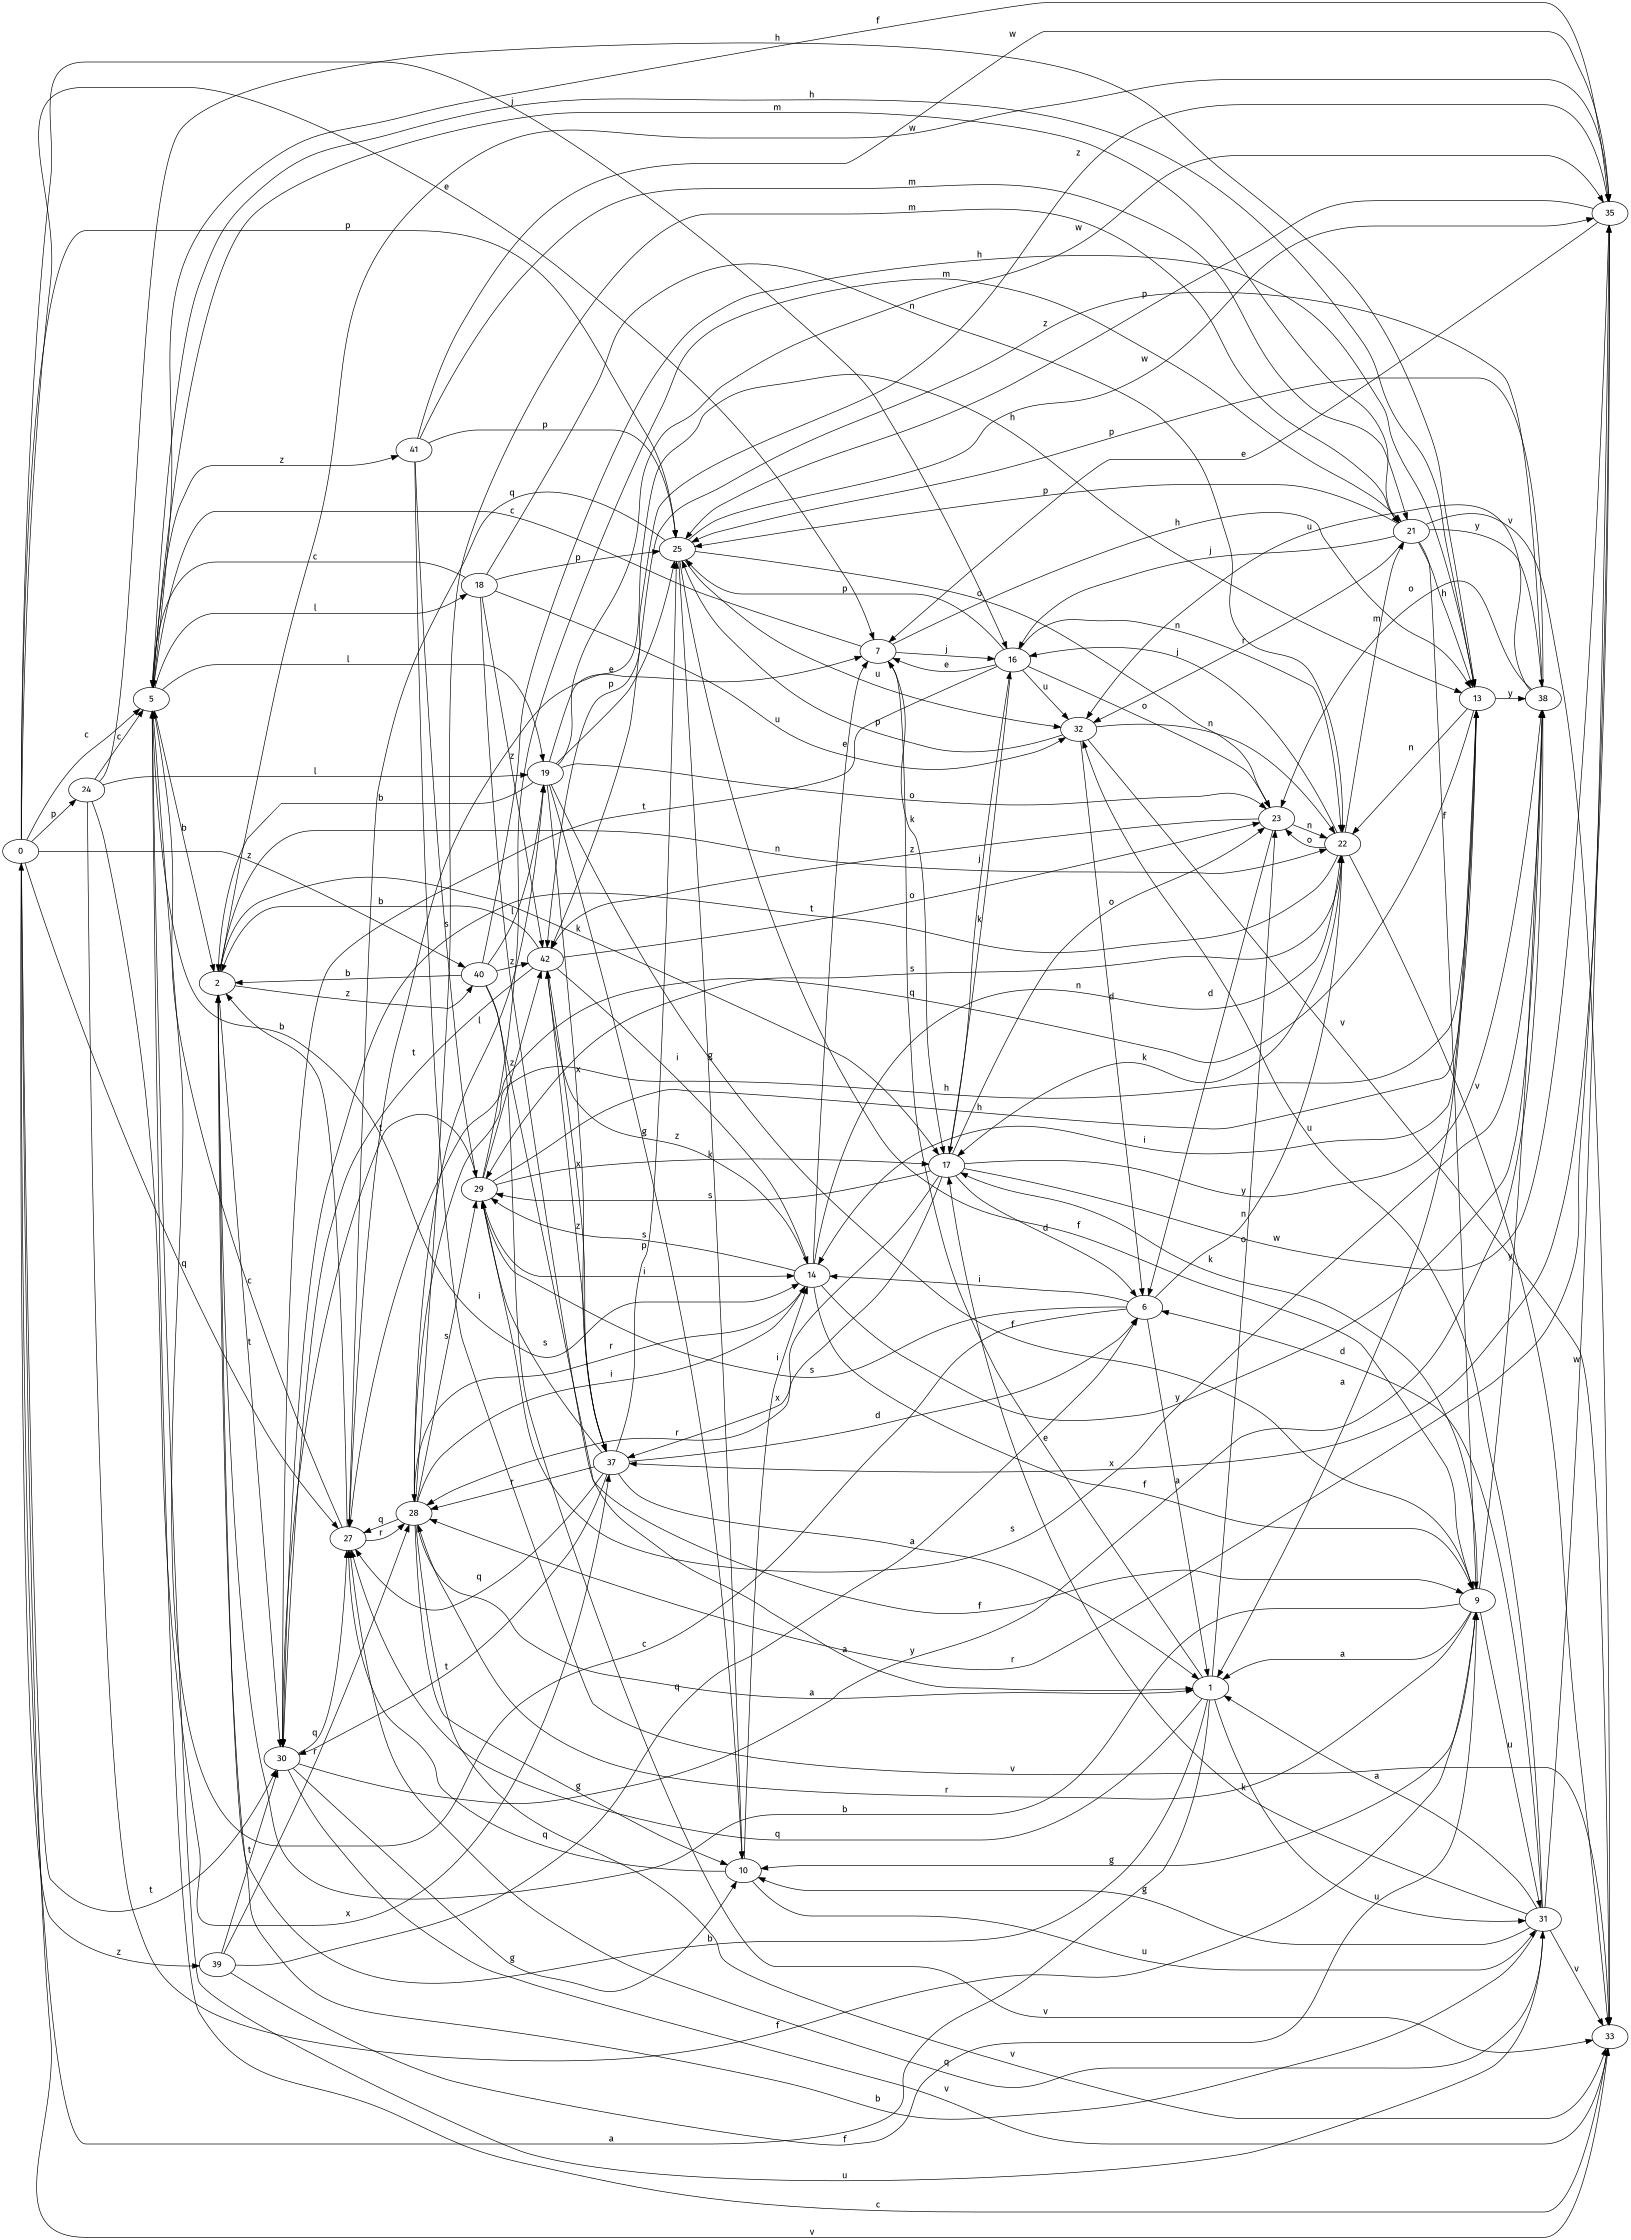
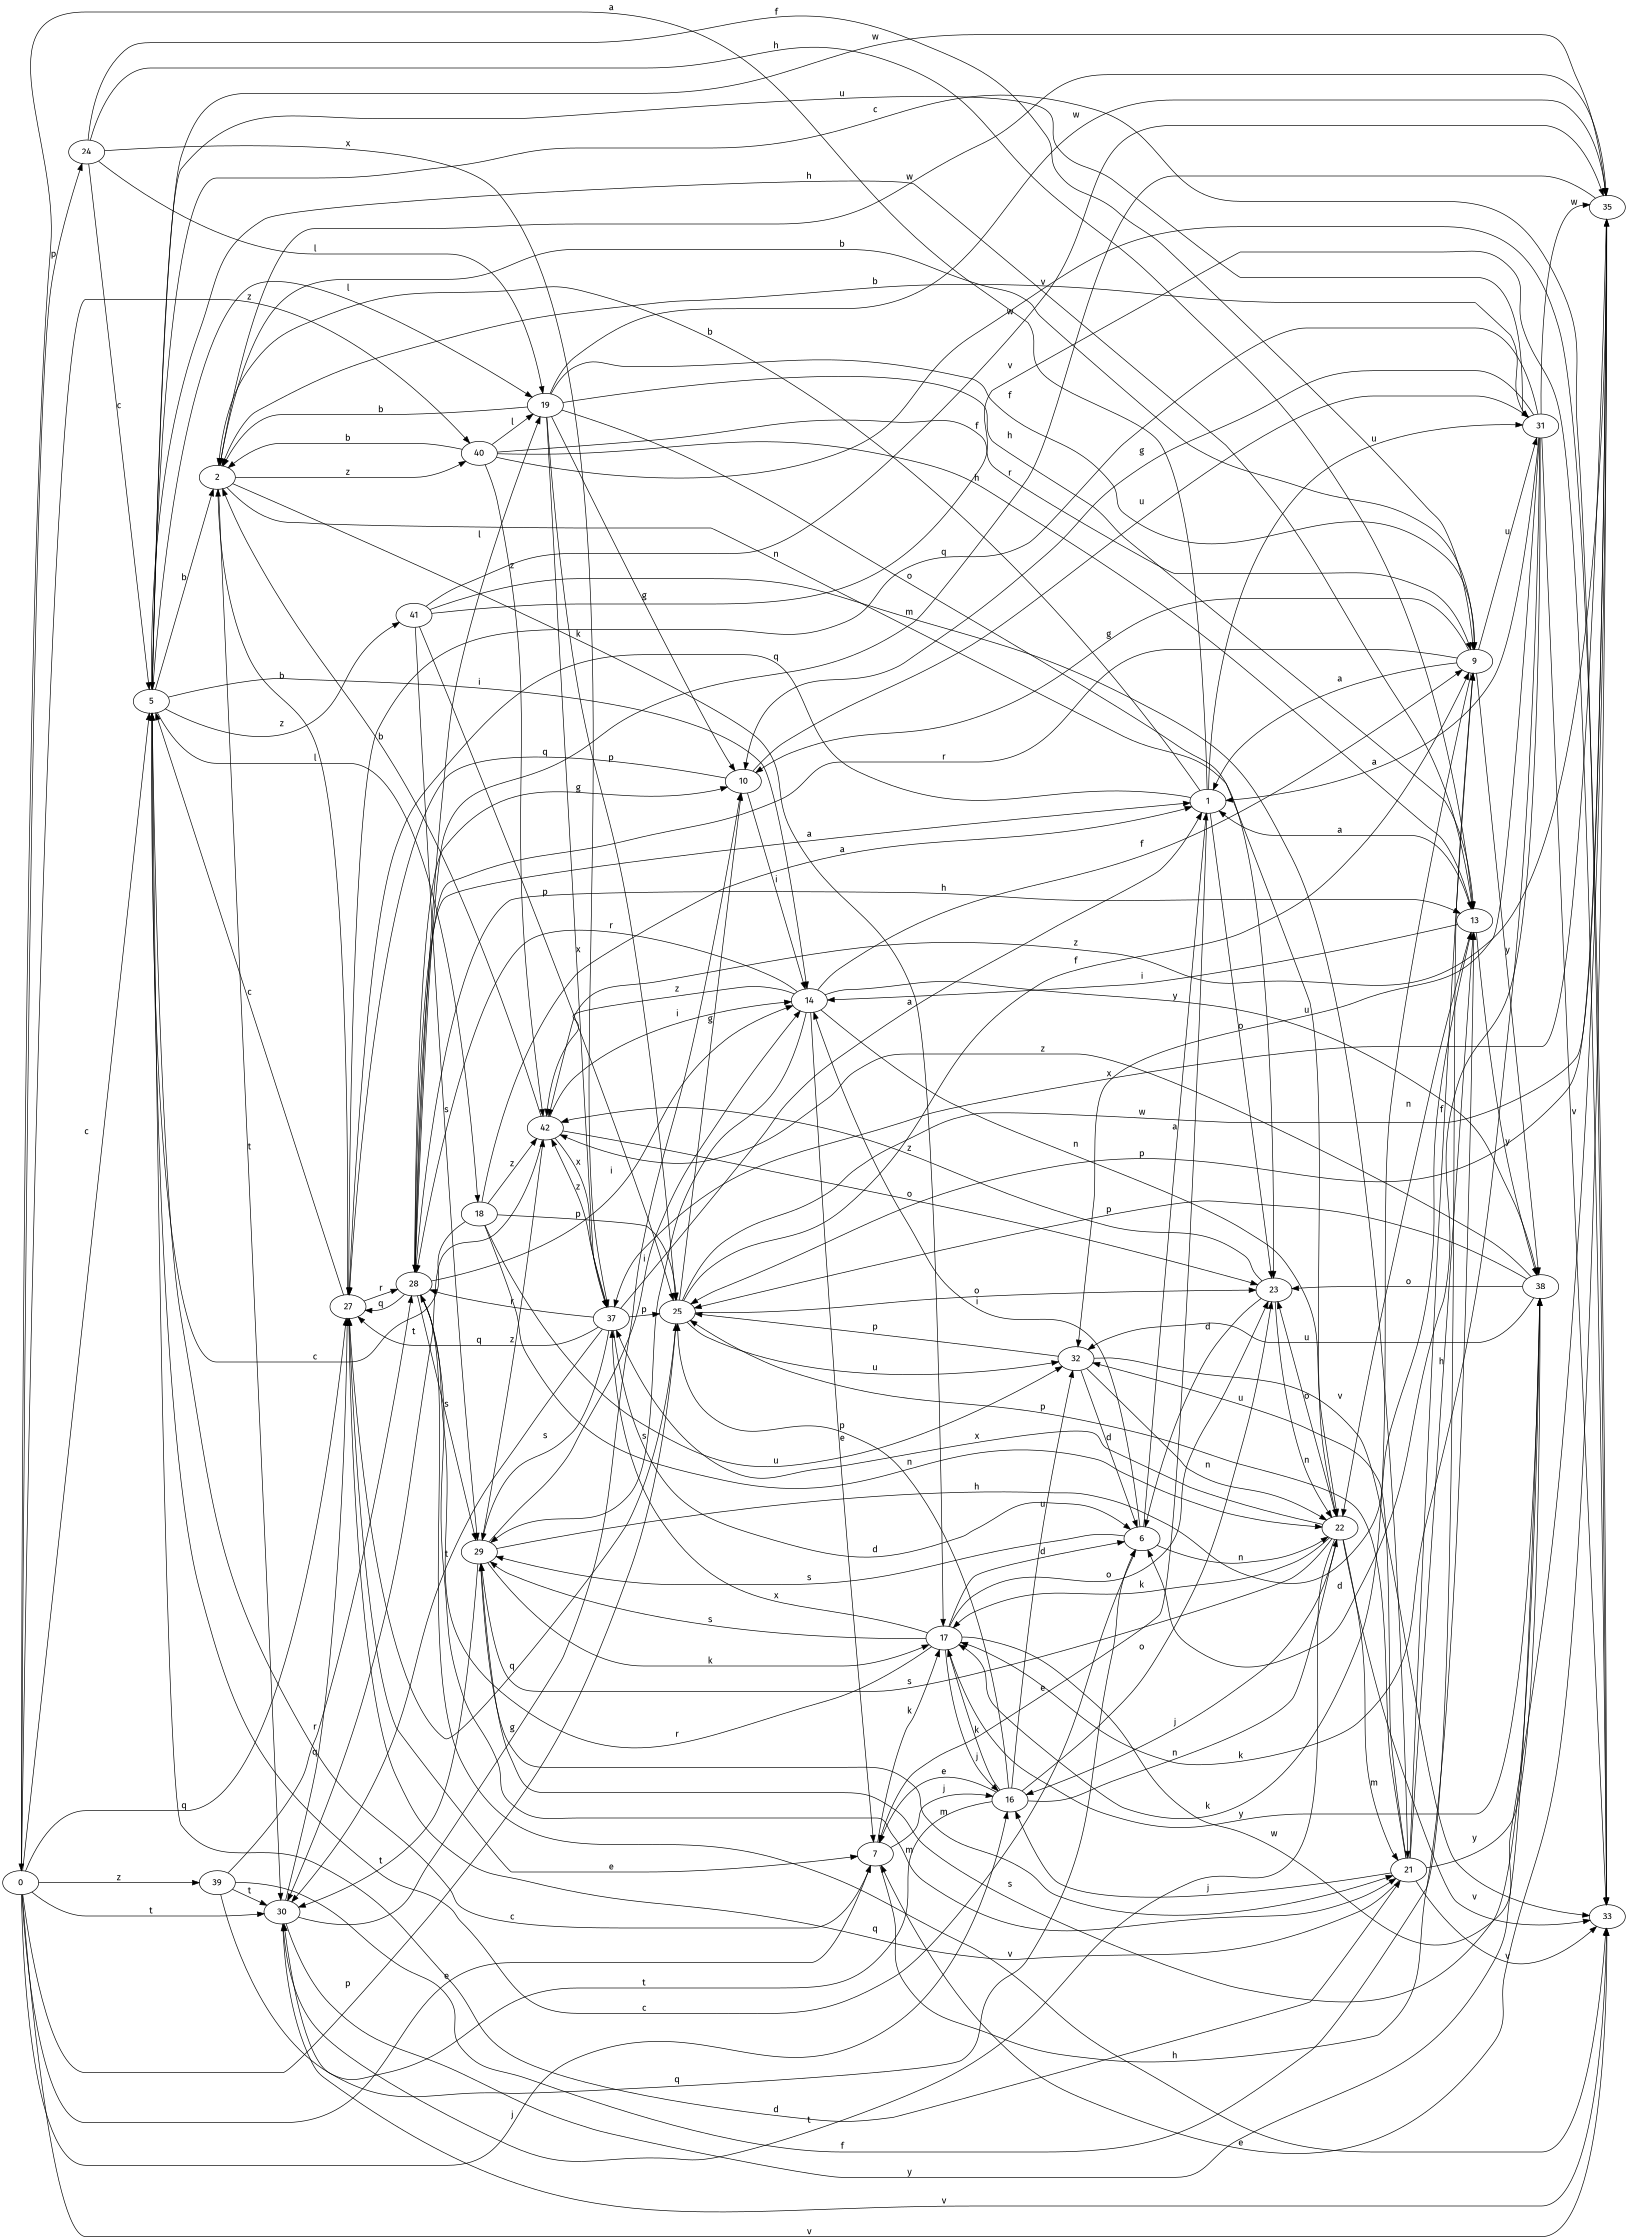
edge "5" -> "35": label "f" -> "w"
edge "5" -> "21": label "m" -> "d"
edge "21" -> "32": label "r" -> "u"
edge "13" -> "27": now "21" -> "27"
edge "22" -> "37": added, label "x"
